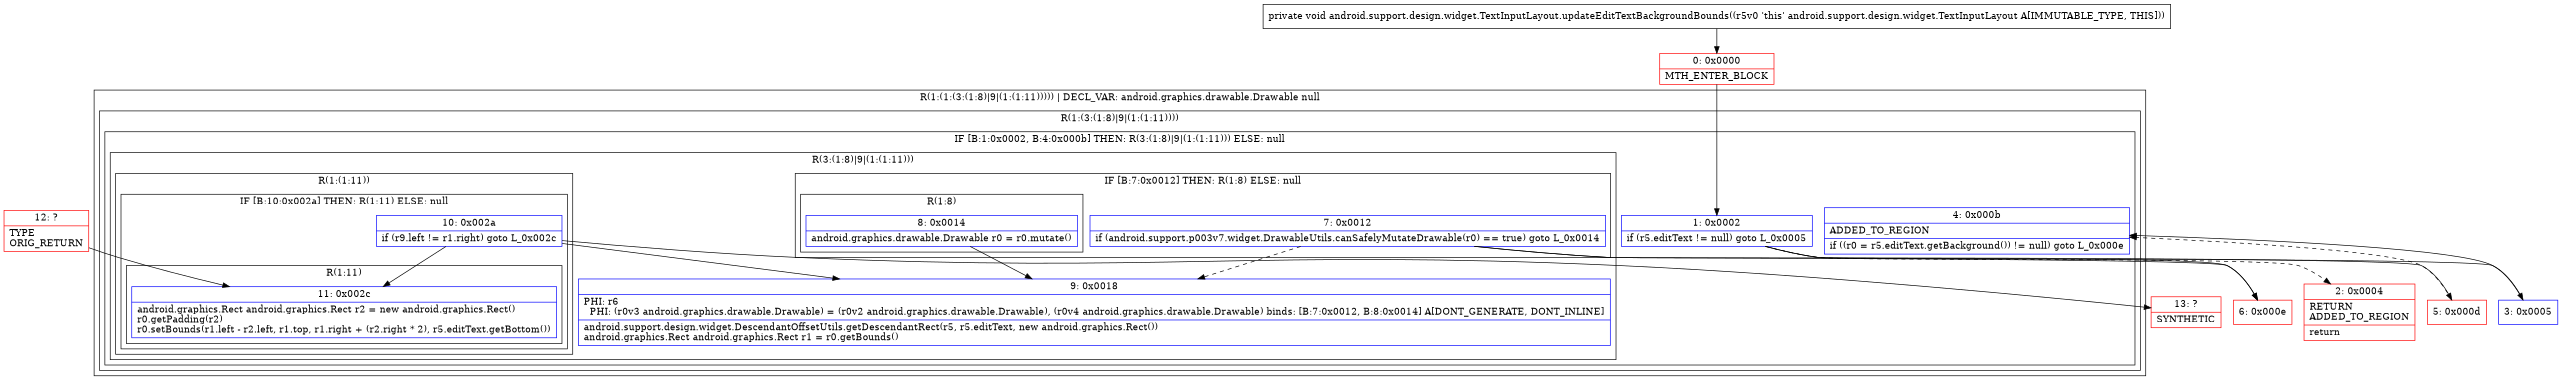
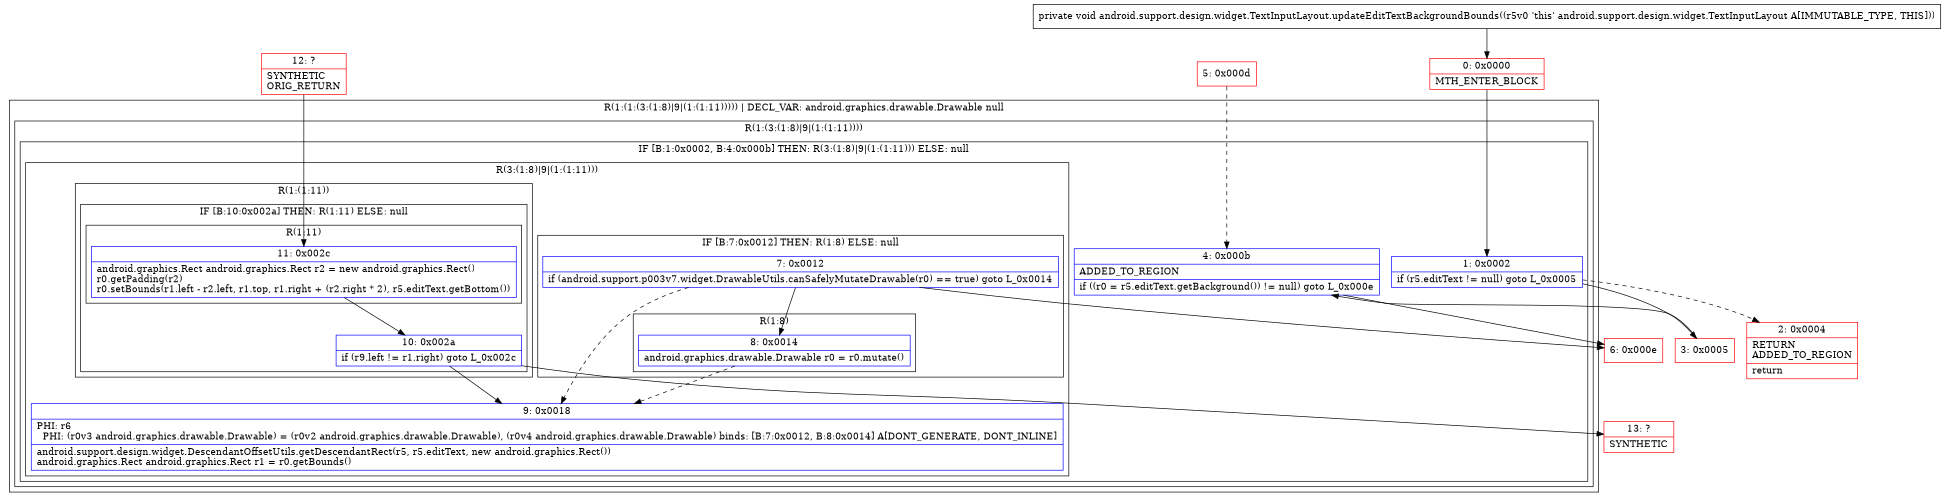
node "12: ?": text "TYPE" -> "SYNTHETIC"
edge "7: 0x0012" -> "5: 0x000d": now "7: 0x0012" -> "8: 0x0014"
edge "1: 0x0002" -> "6: 0x000e": now "4: 0x000b" -> "6: 0x000e"
edge "10: 0x002a" -> "11: 0x002c": reversed
edge "8: 0x0014" -> "9: 0x0018": style solid -> dashed
node "3: 0x0005": color blue -> red
